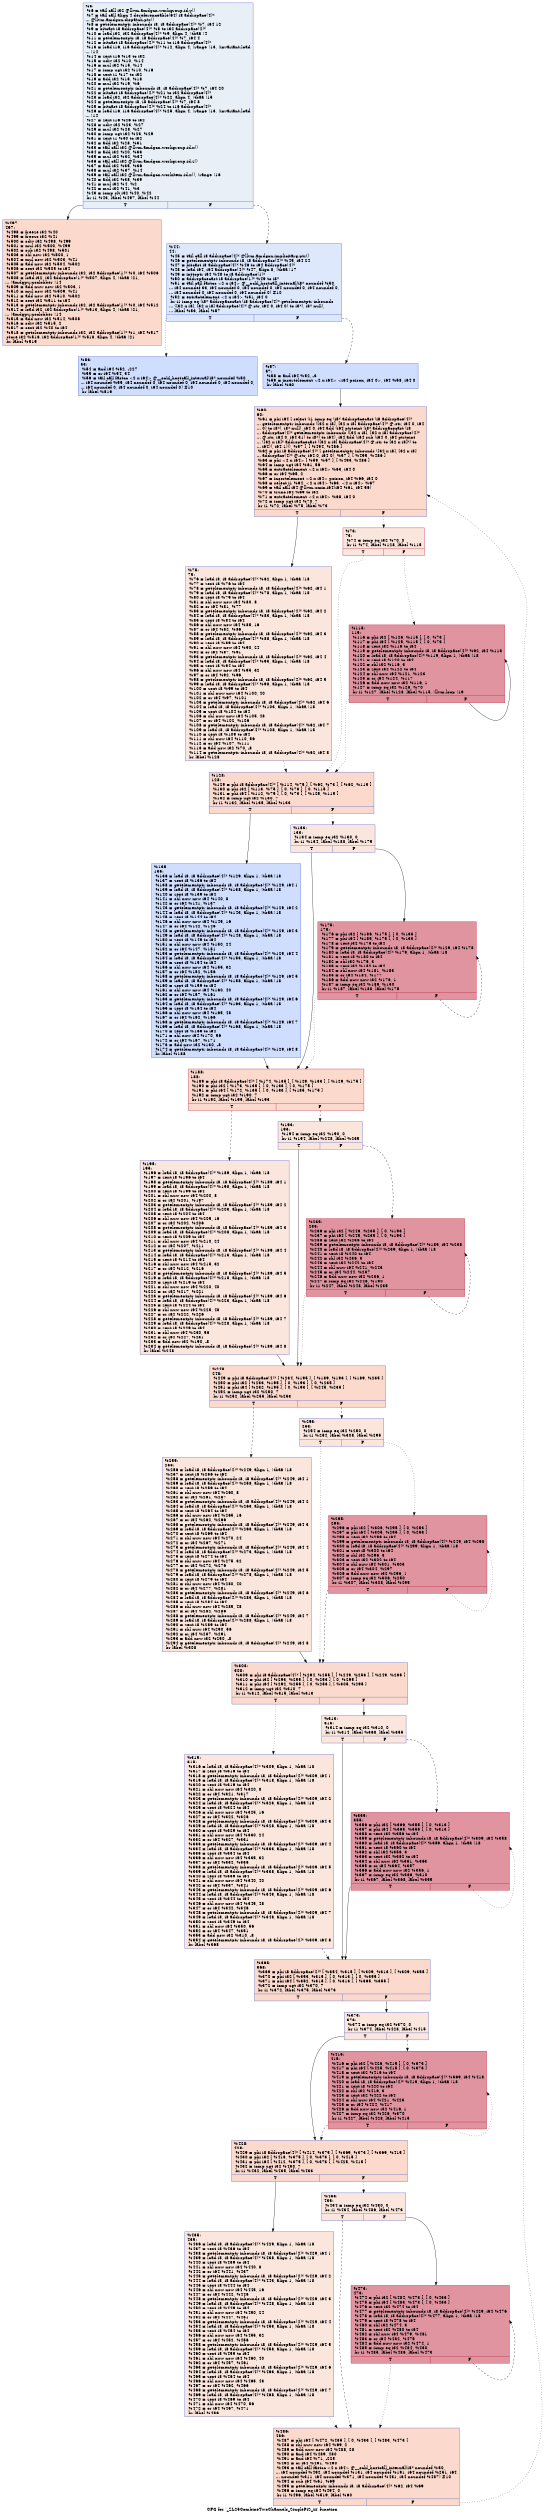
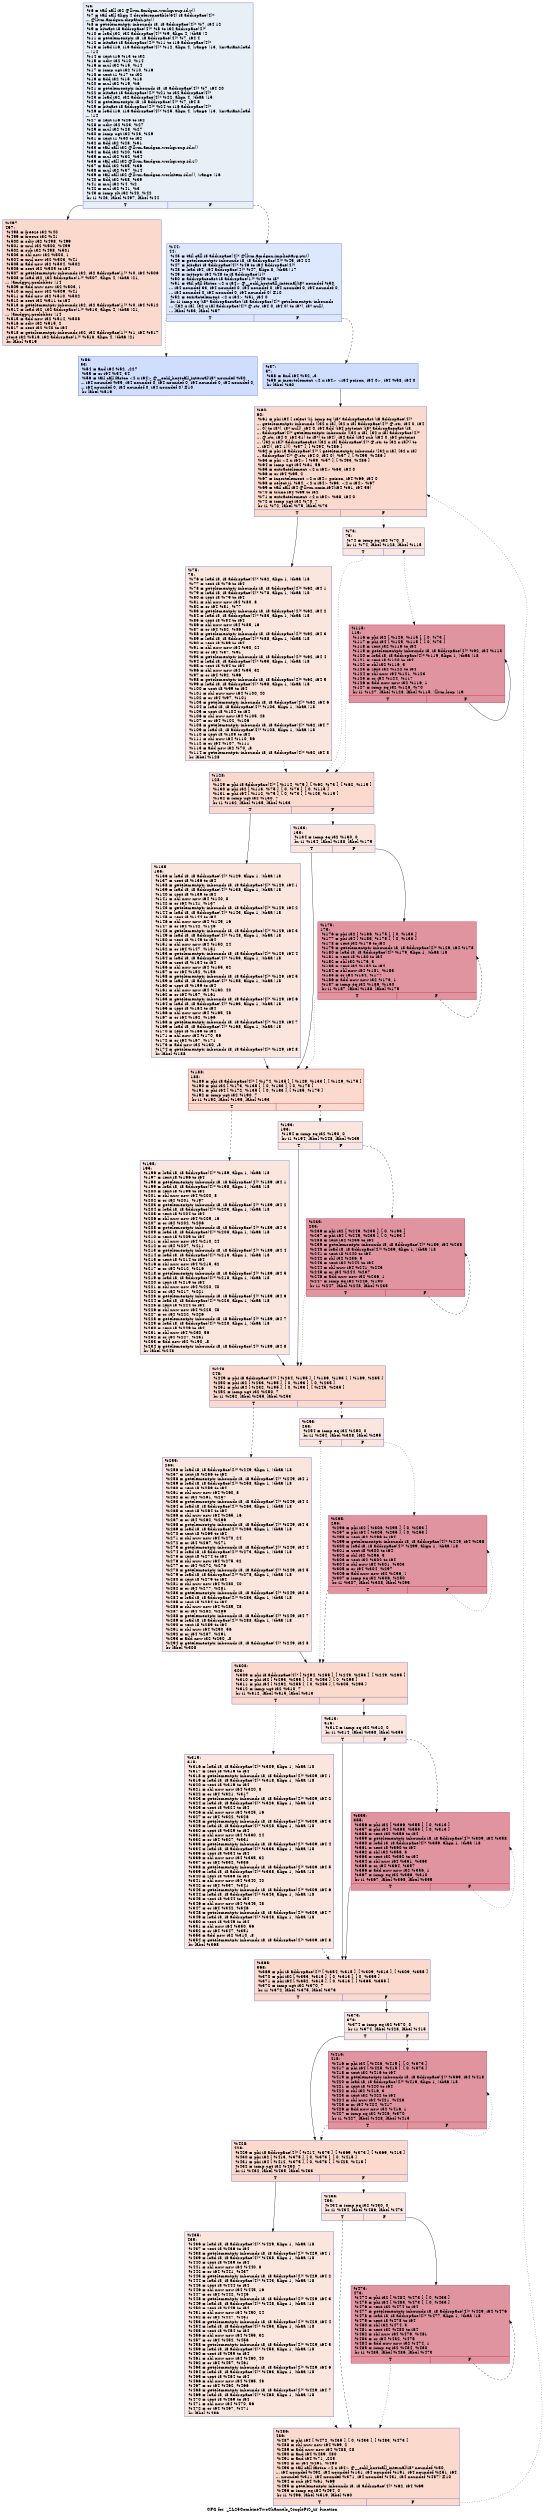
node "%73:": color #b70d28ff -> #3d50c3ff
node "%135:": fillcolor #93b5fe70 -> #f3c7b170
